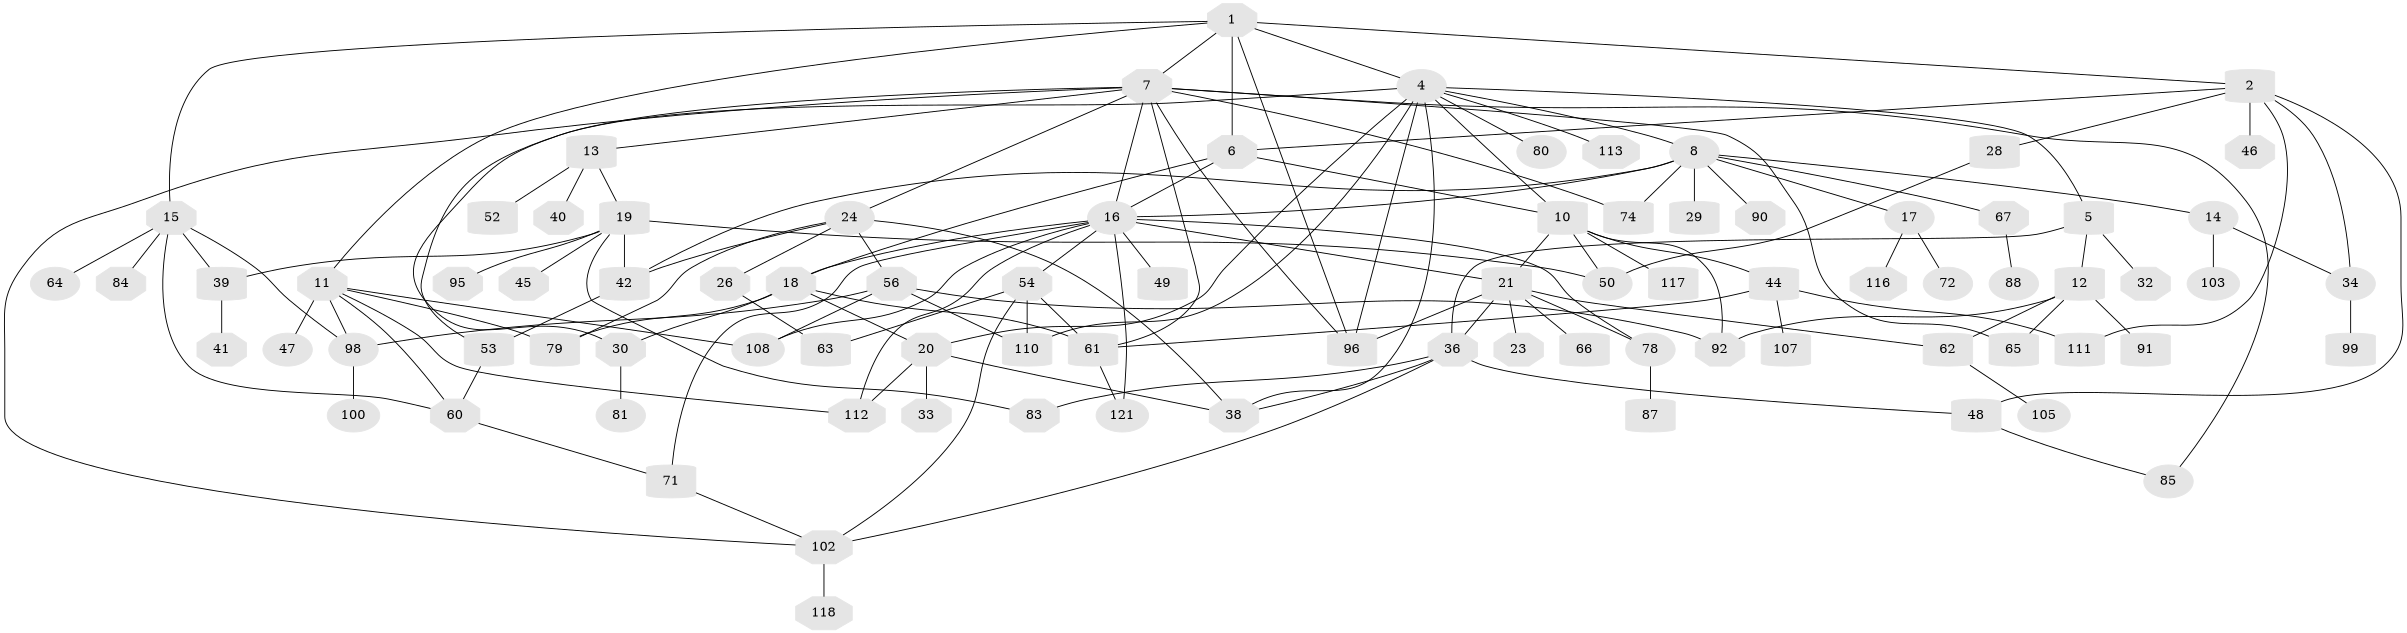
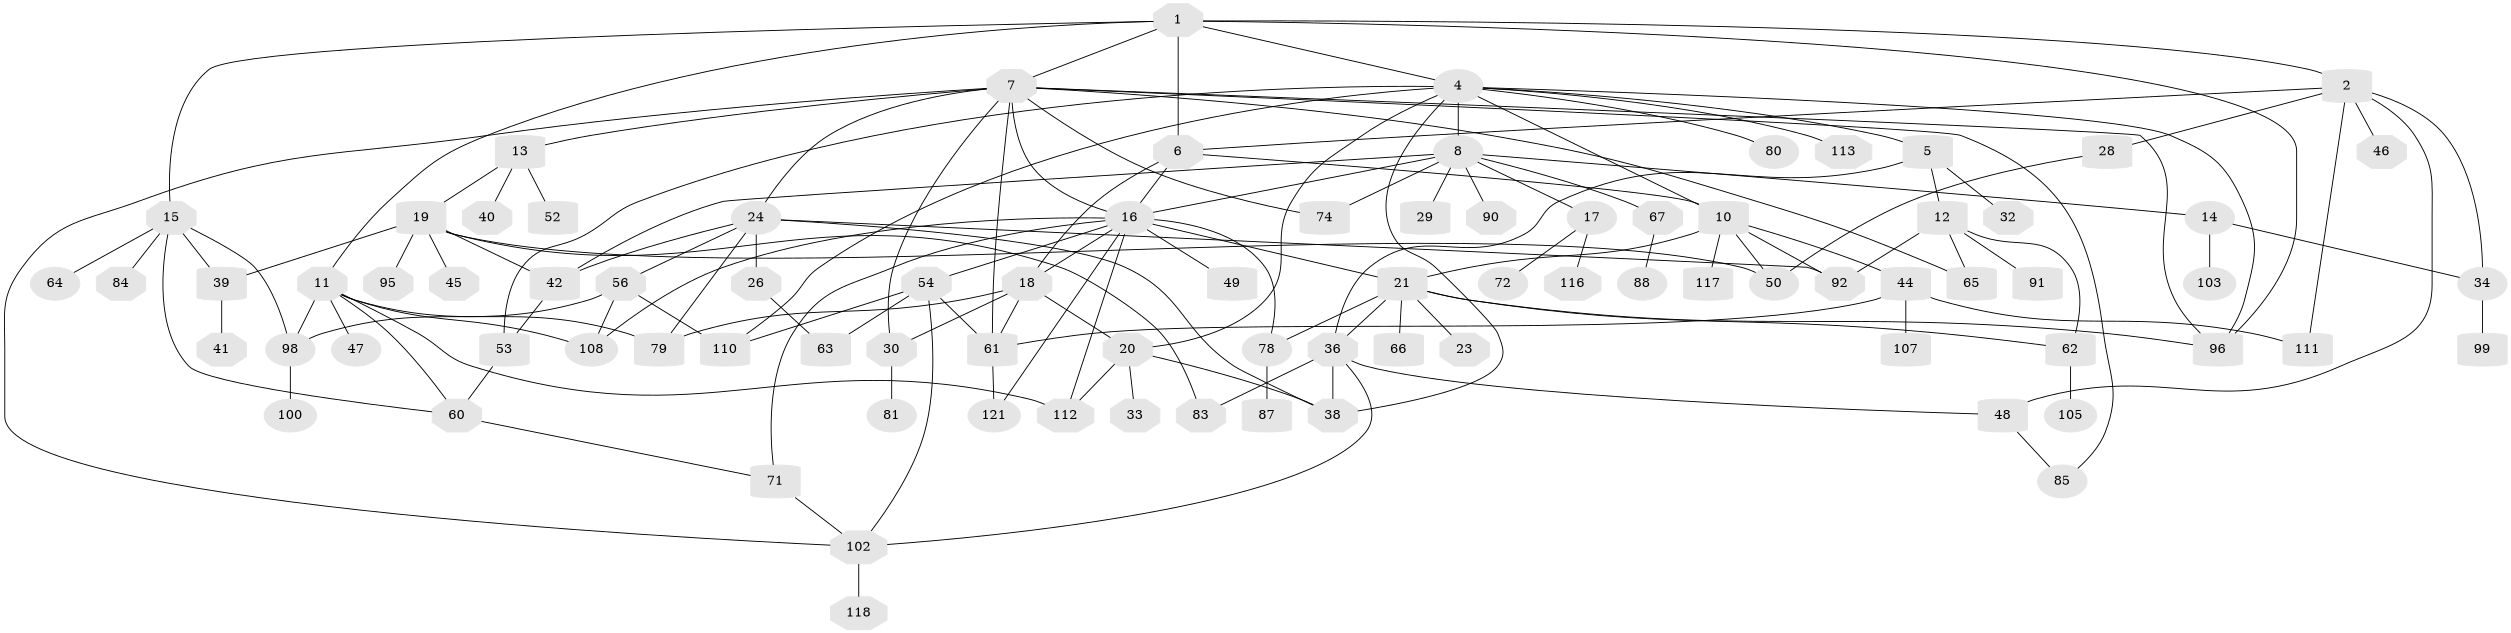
edge "56" -- "92": now "24" -- "92"
